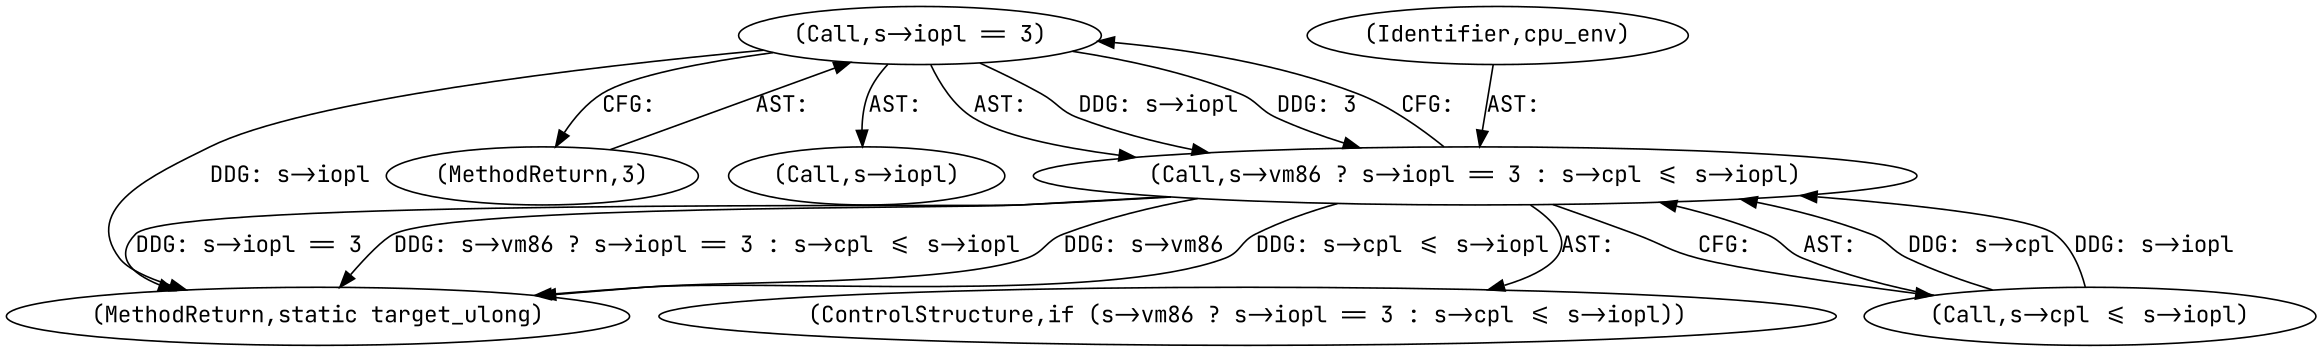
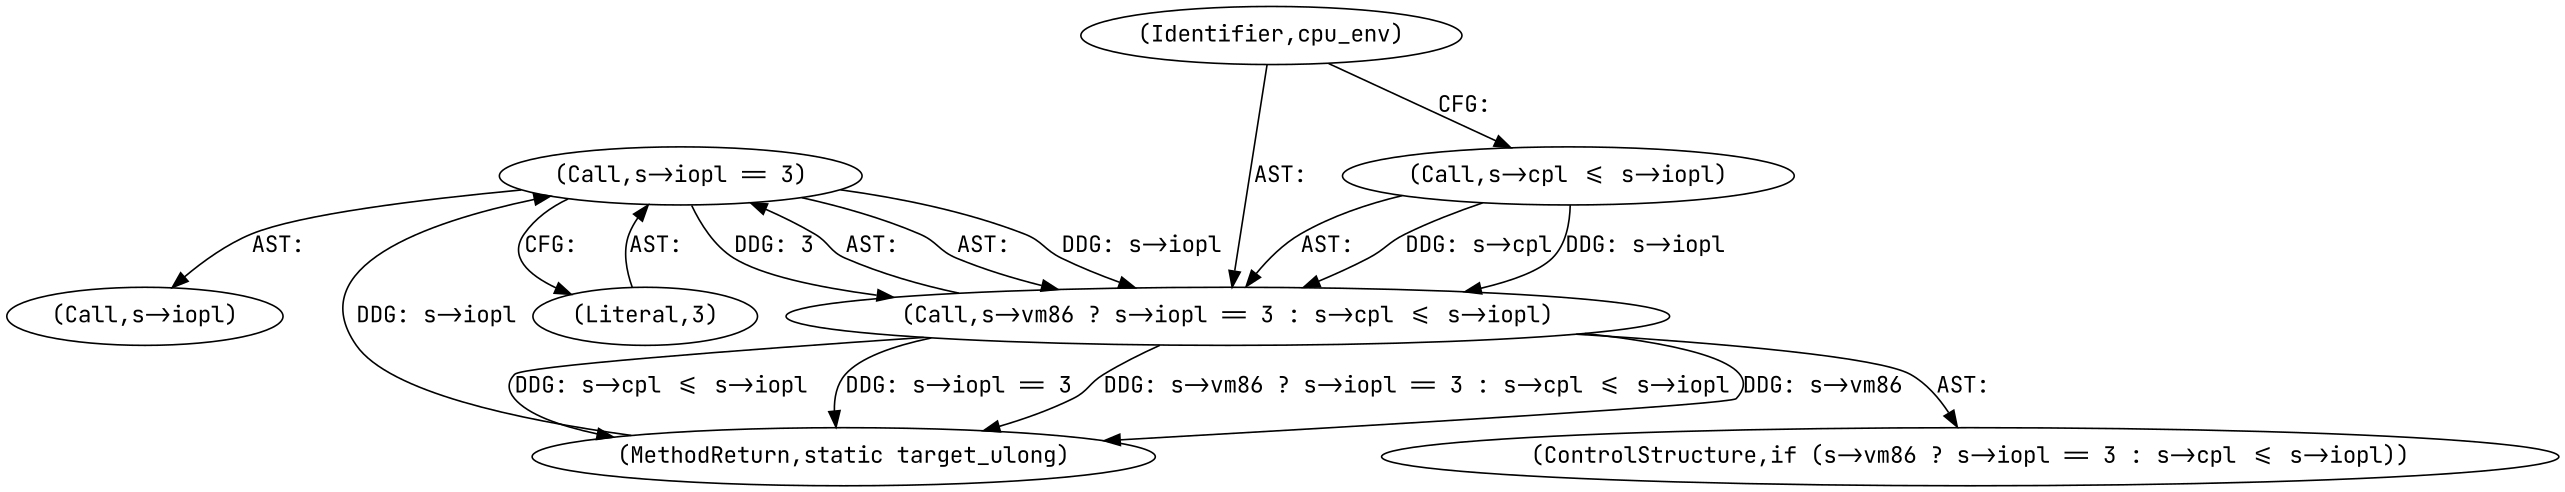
edge "(Call,s->iopl == 3)" -> "(MethodReturn,static target_ulong)": reversed
edge "(Call,s->vm86 ? s->iopl == 3 : s->cpl <= s->iopl)" -> "(Call,s->iopl == 3)": label "CFG: " -> "AST: "
node "(MethodReturn,3)": label "(MethodReturn,3)" -> "(Literal,3)"
edge "(Call,s->vm86 ? s->iopl == 3 : s->cpl <= s->iopl)" -> "(Call,s->cpl <= s->iopl)": now "(Identifier,cpu_env)" -> "(Call,s->cpl <= s->iopl)"
